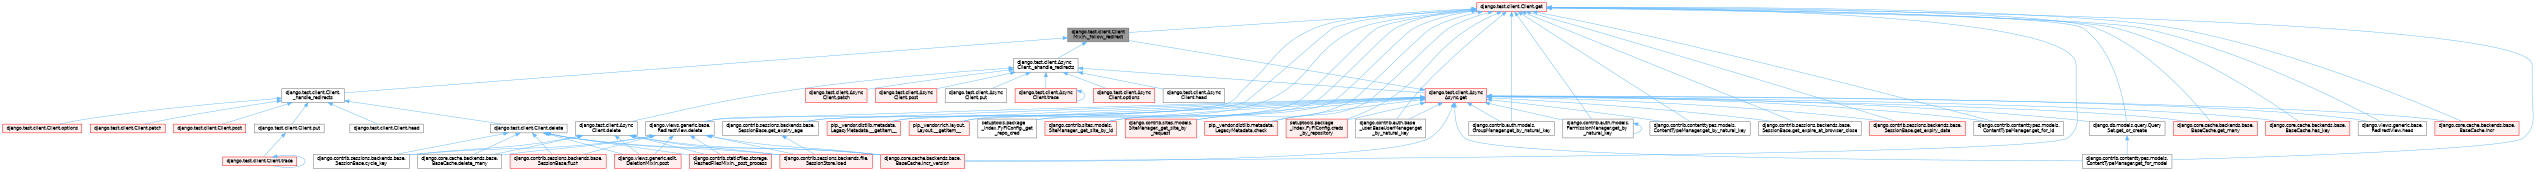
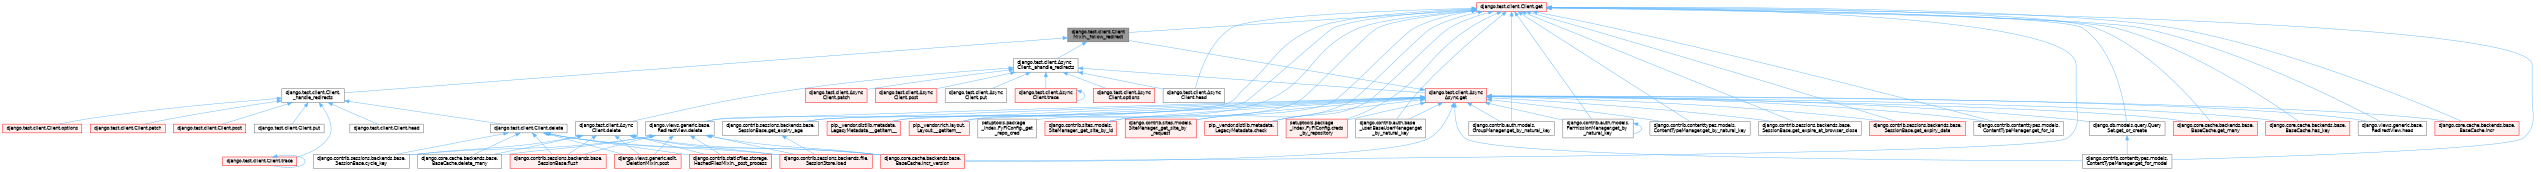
edge "setuptools.package _index.PyPIConfig._get _repo_cred" -> "django.test.client.Client.get": now "django.test.client.Async Client.head" -> "django.test.client.Client.get"
edge "django.test.client.Client.trace" -> "django.test.client.Client.put": now "django.test.client.Client.trace" -> "django.test.client.Client. _handle_redirects"
edge "django.contrib.sessions.backends.base. SessionBase.flush" -> "django.test.client.Async Client.delete": added
